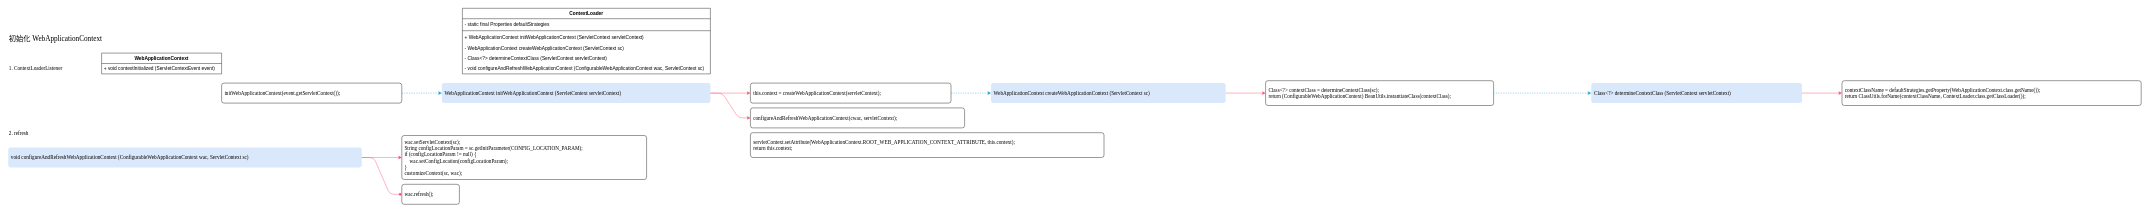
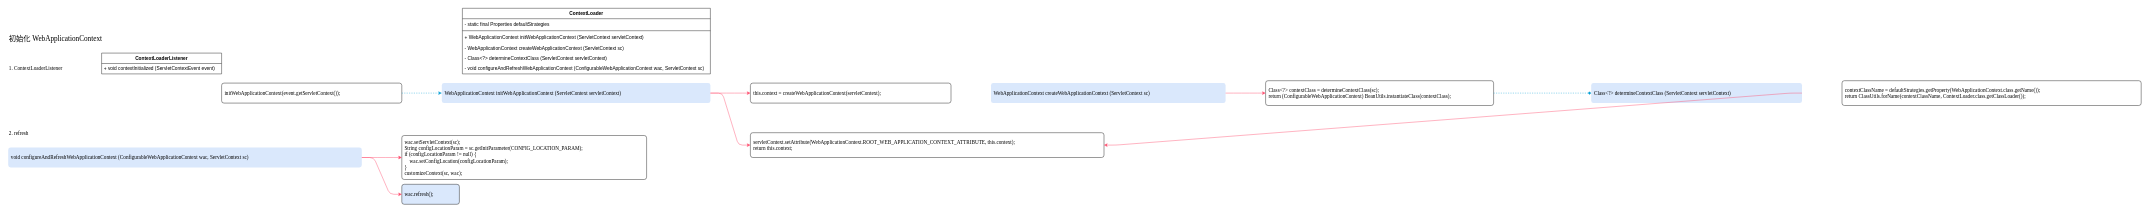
node "WebApplicationContext": label "WebApplicationContext" -> "ContextLoaderListener"
edge "this.context = createWebApplicationContext(servletContext);" -> "WebApplicationContext createWebApplicationContext (ServletContext sc)": removed
edge "Class<?> contextClass = determineContextClass(sc); return (ConfigurableWebApplicationContext) BeanUtils.instantiateClass(contextClass);" -> "Class<?> determineContextClass (ServletContext servletContext)": arrowhead classic -> diamond
edge "Class<?> determineContextClass (ServletContext servletContext)" -> "contextClassName = defaultStrategies.getProperty(WebApplicationContext.class.getName()); return ClassUtils.forName(contextClassName, ContextLoader.class.getClassLoader());": now "Class<?> determineContextClass (ServletContext servletContext)" -> "servletContext.setAttribute(WebApplicationContext.ROOT_WEB_APPLICATION_CONTEXT_ATTRIBUTE, this.context); return this.context;"
edge "WebApplicationContext initWebApplicationContext (ServletContext servletContext)" -> "configureAndRefreshWebApplicationContext(cwac, servletContext);": removed
node "configureAndRefreshWebApplicationContext(cwac, servletContext);": removed
edge "WebApplicationContext initWebApplicationContext (ServletContext servletContext)" -> "servletContext.setAttribute(WebApplicationContext.ROOT_WEB_APPLICATION_CONTEXT_ATTRIBUTE, this.context); return this.context;": added
edge "void configureAndRefreshWebApplicationContext (ConfigurableWebApplicationContext wac, ServletContext sc)" -> "wac.refresh();": arrowhead diamond -> classic
node "wac.refresh();": fillcolor #ffffff -> #dae8fc
